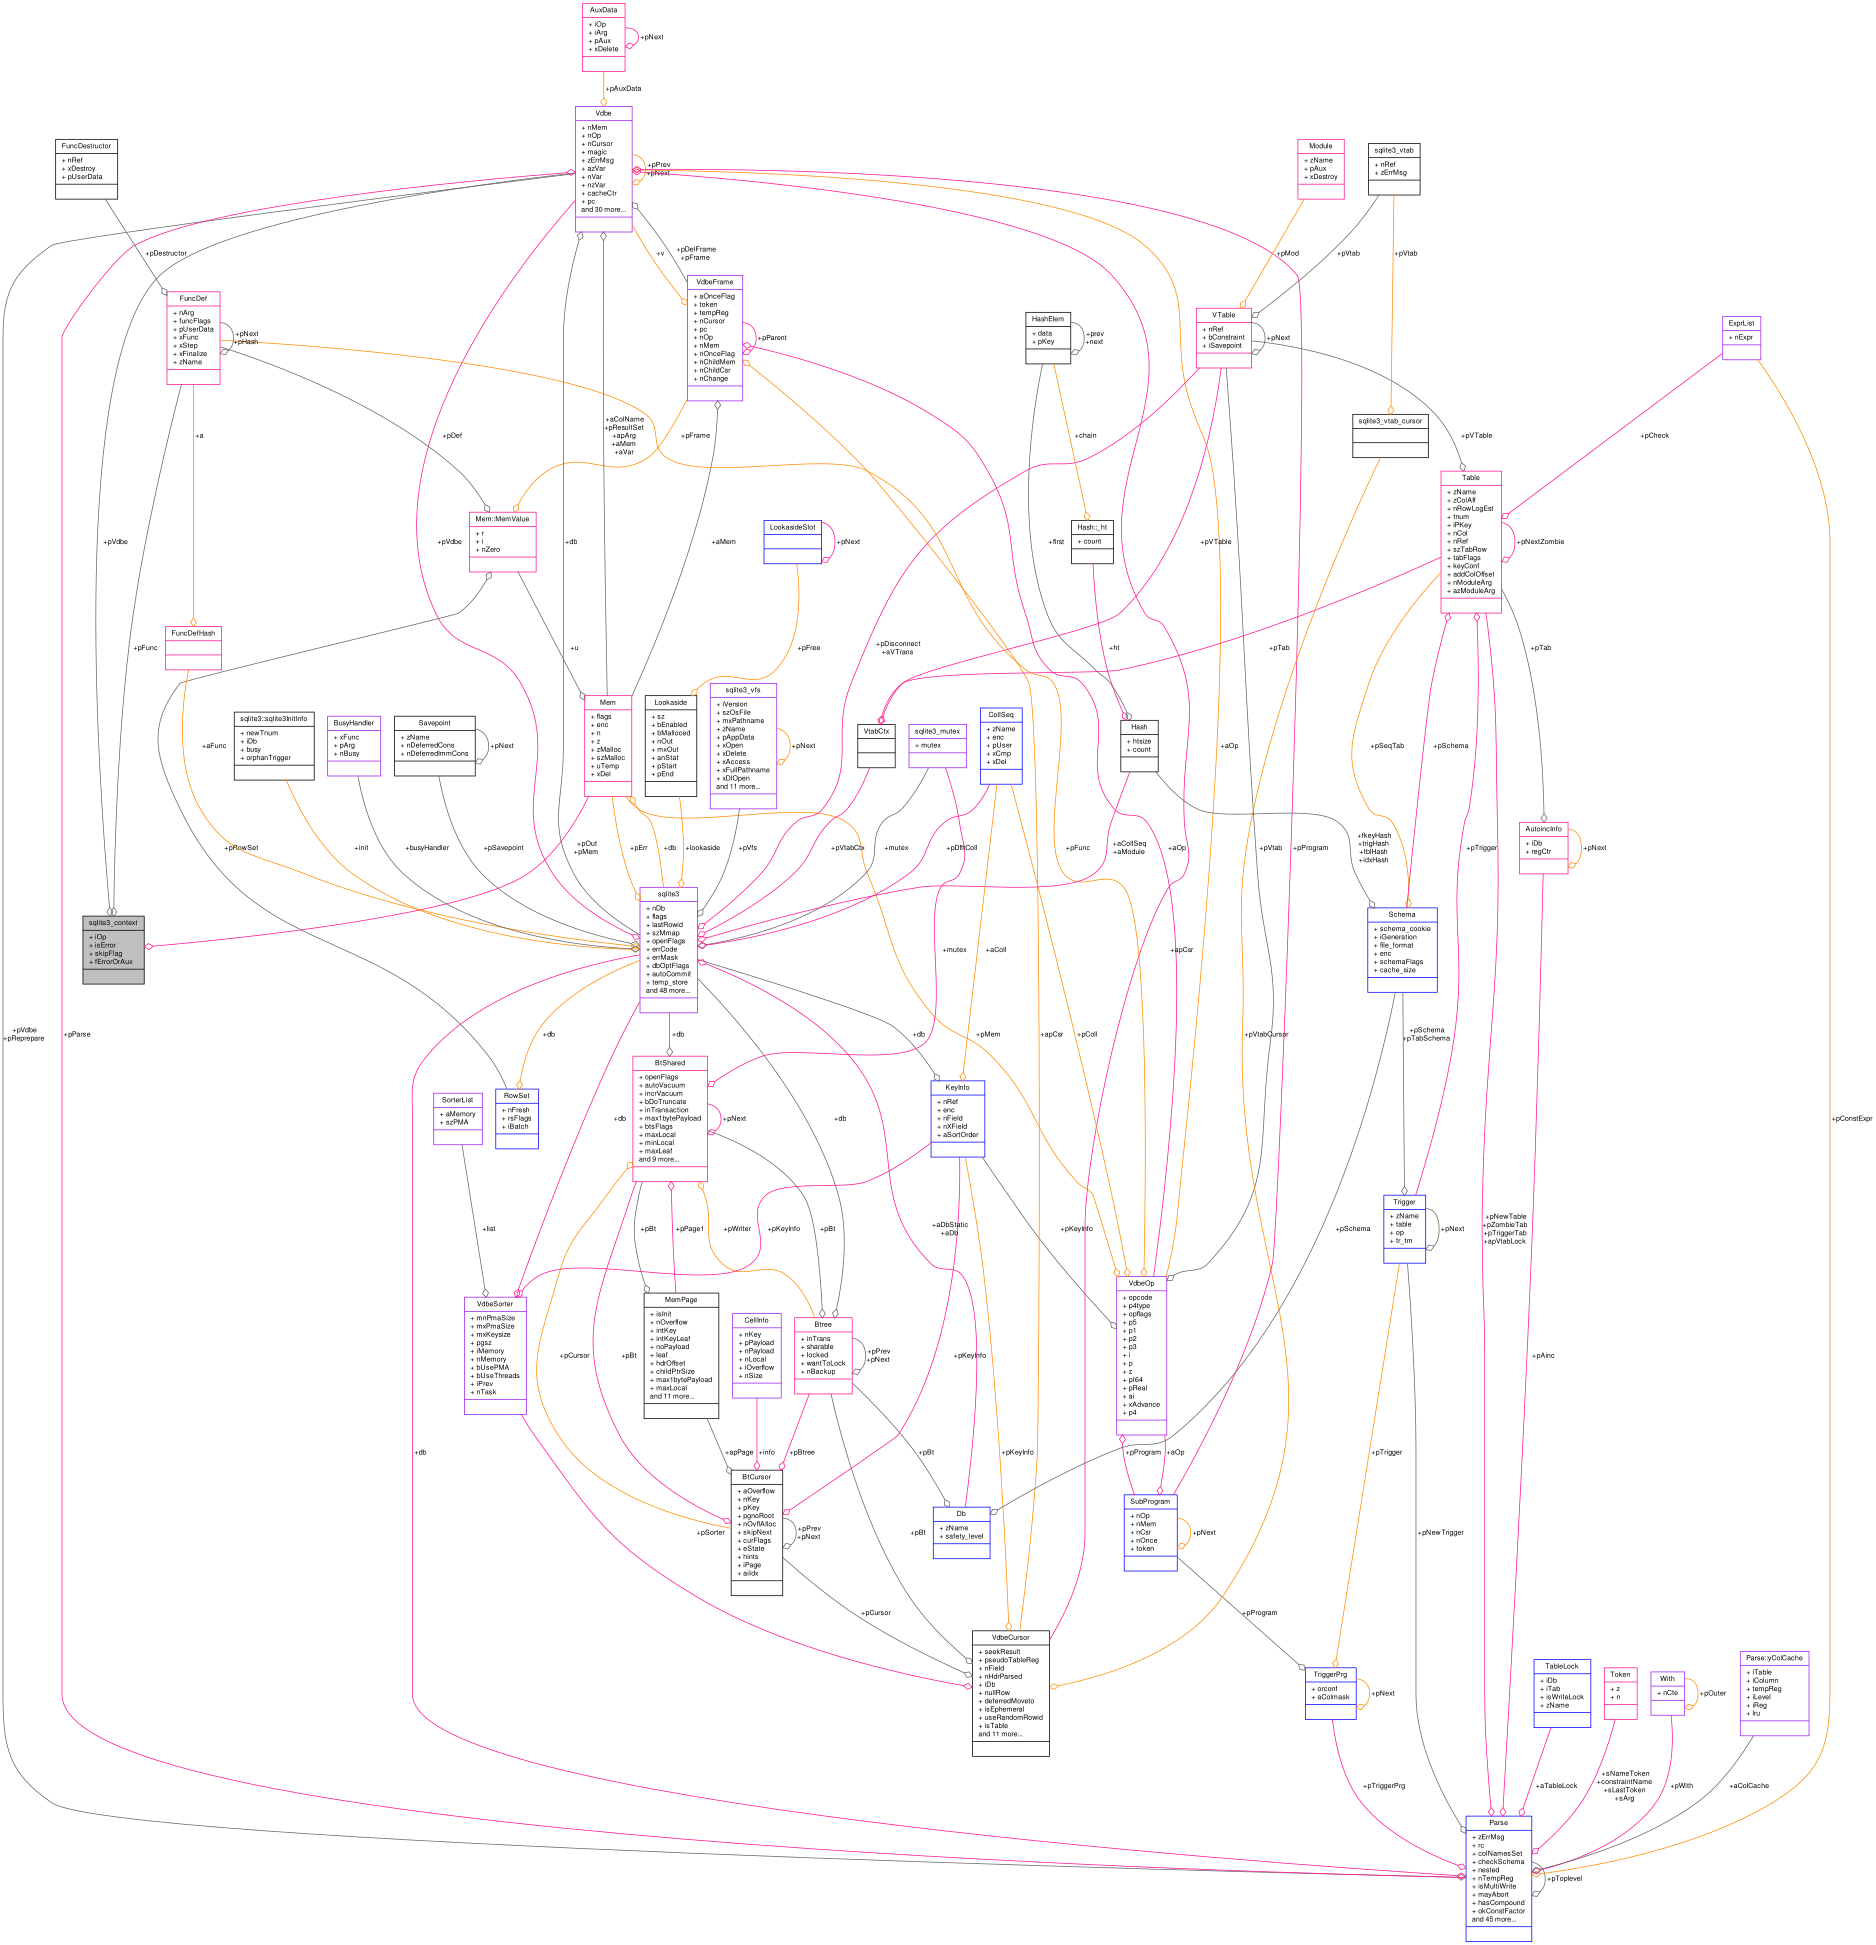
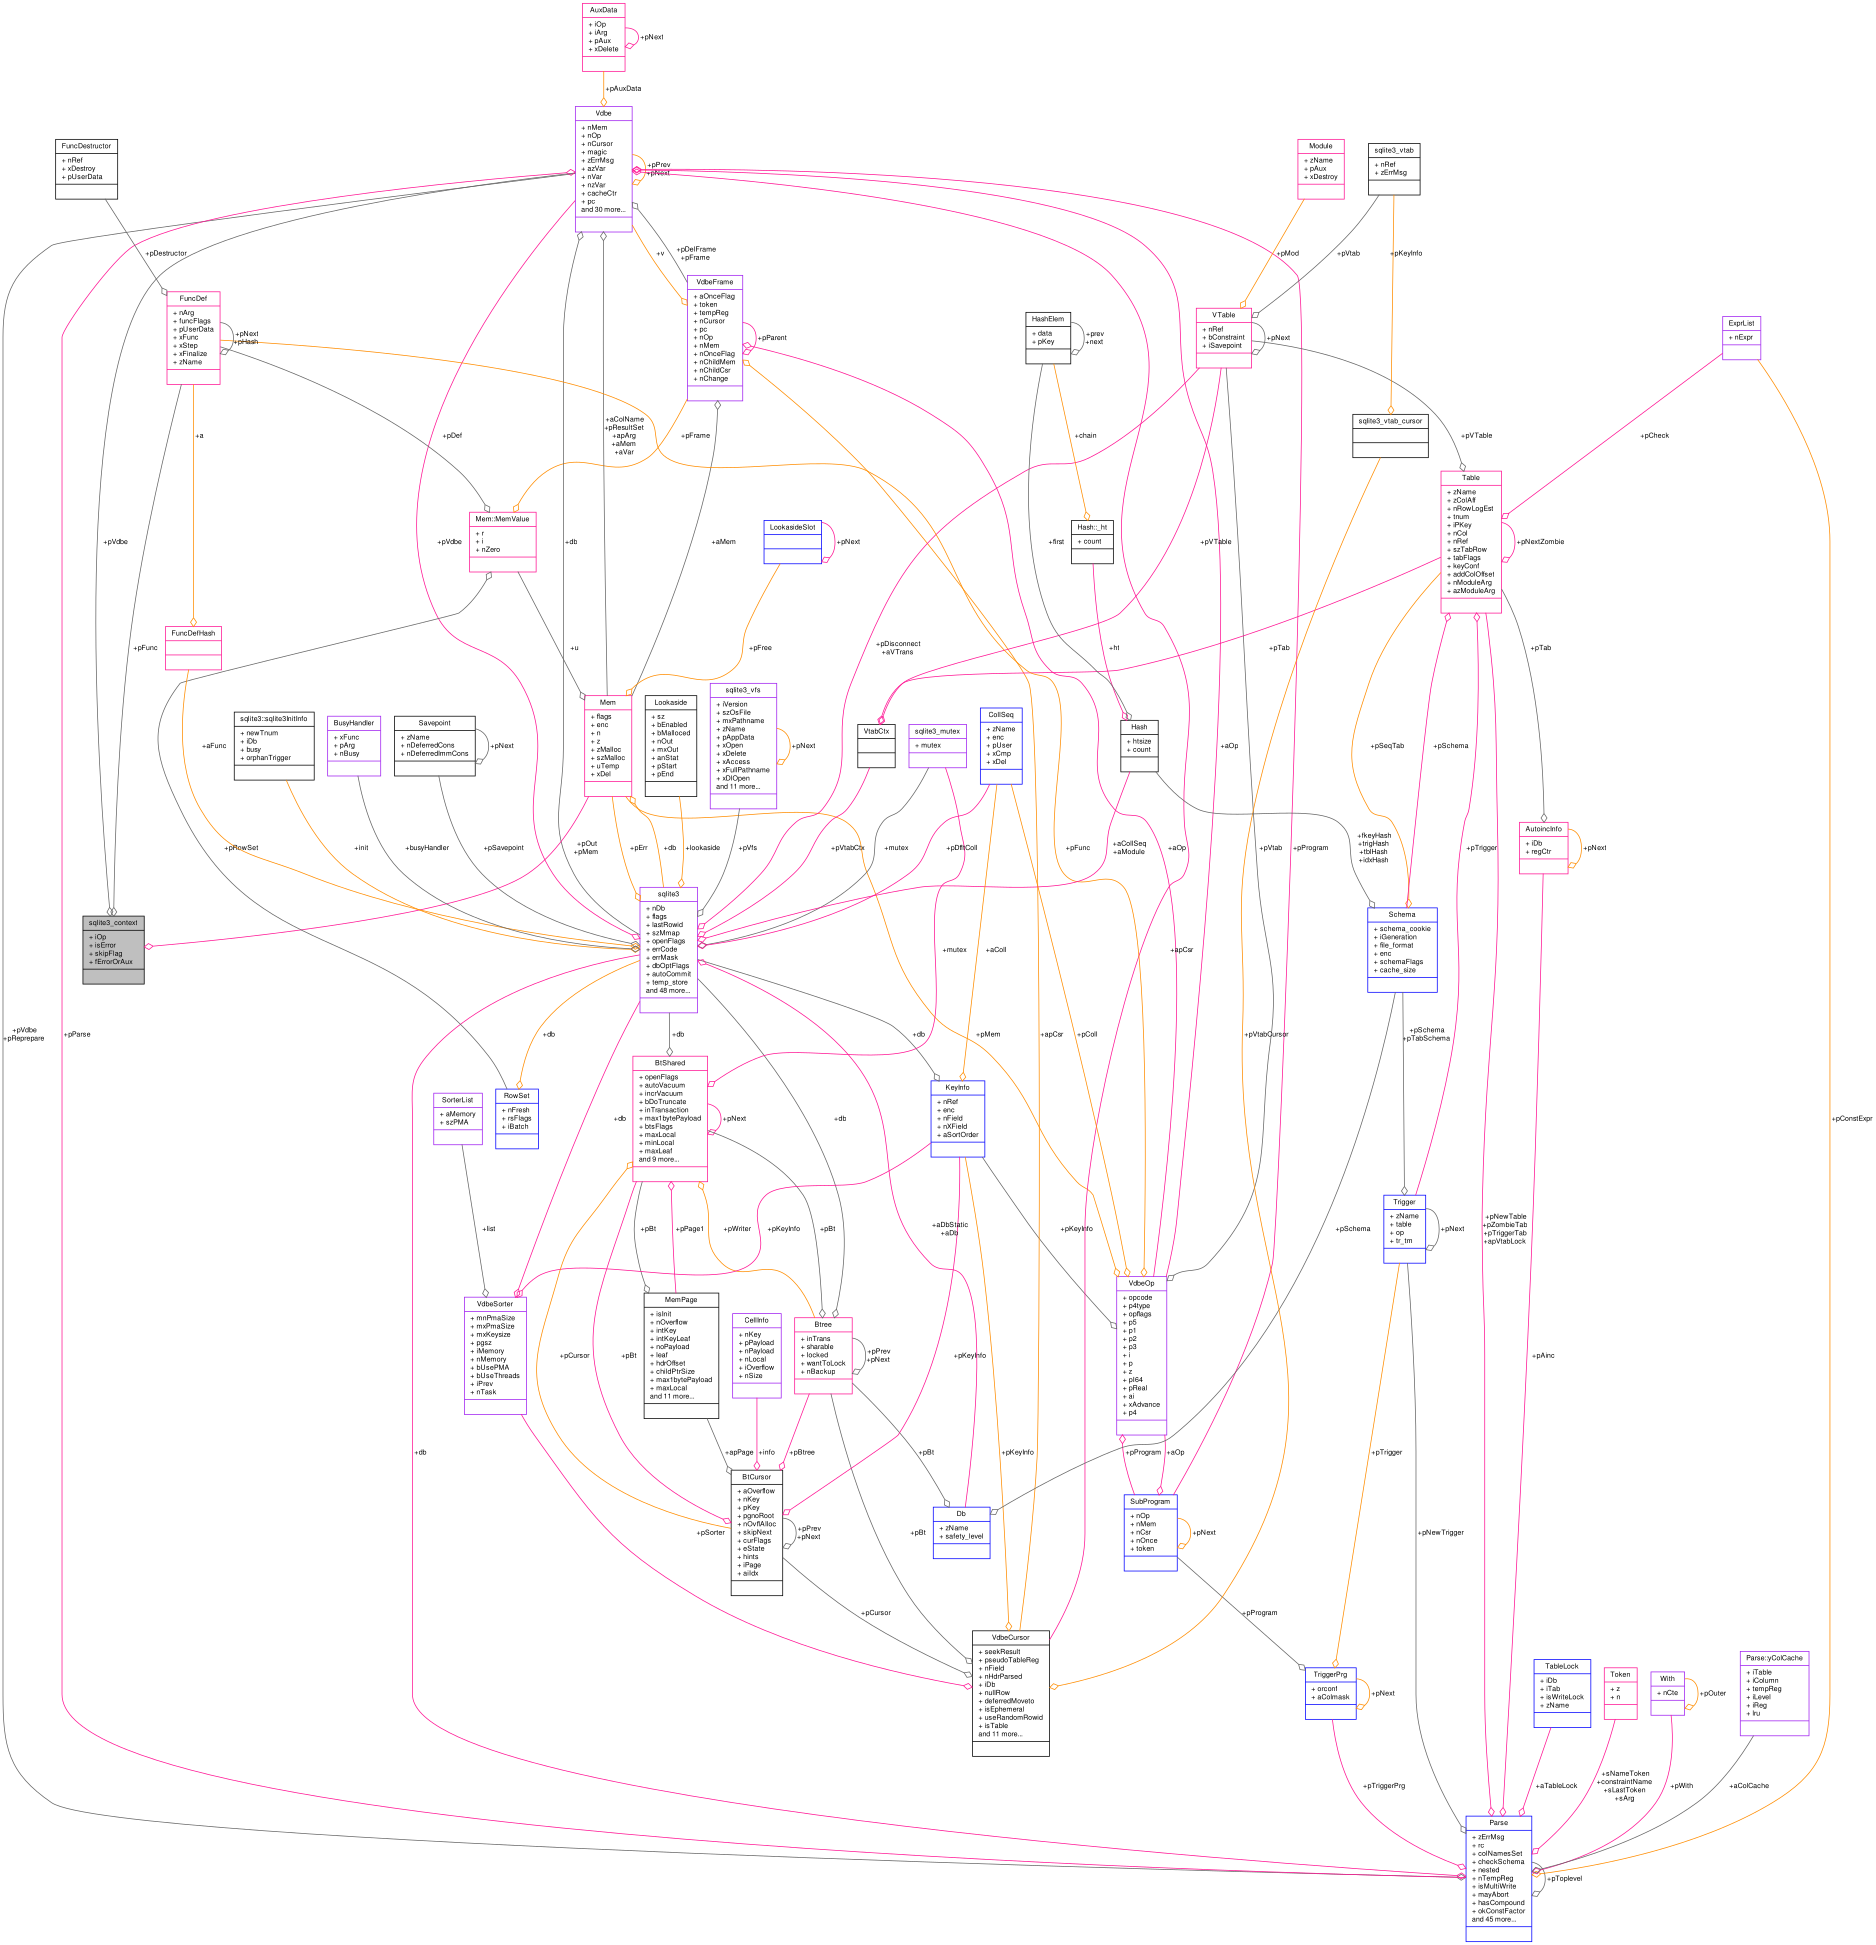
edge "sqlite3_vtab" -> "sqlite3_vtab_cursor": label " +pVtab" -> " +pKeyInfo"
edge "VdbeOp" -> "Vdbe": color darkorange -> deeppink
edge "LookasideSlot" -> "Lookaside": now "LookasideSlot" -> "Mem"
